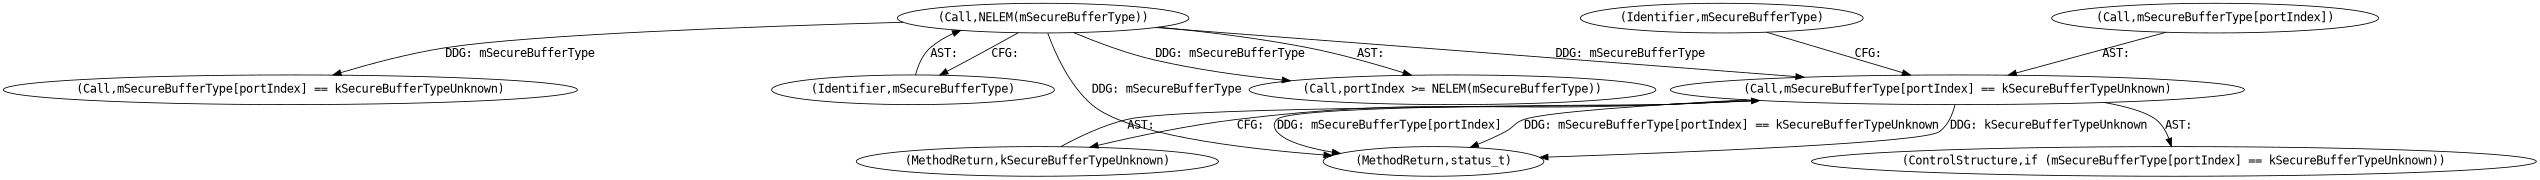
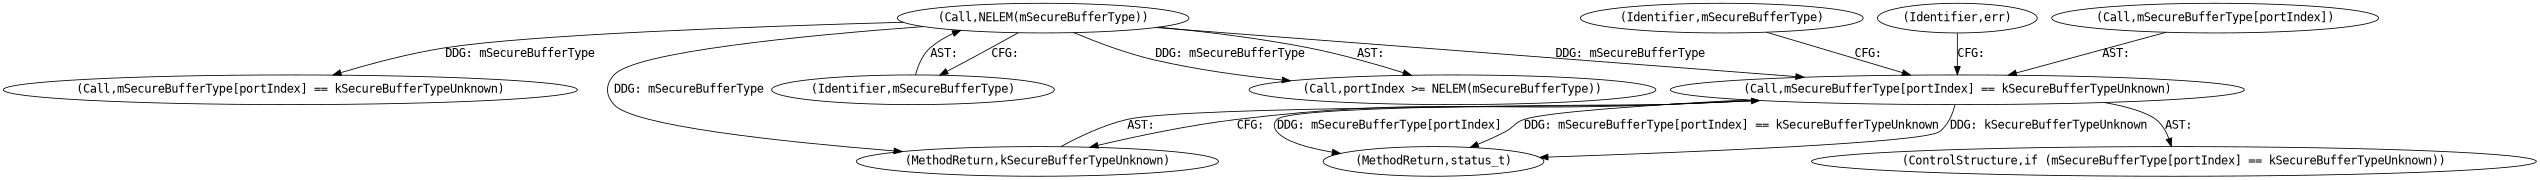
node "(Identifier,err)": added
edge "(Call,NELEM(mSecureBufferType))" -> "(MethodReturn,status_t)": now "(Call,NELEM(mSecureBufferType))" -> "(MethodReturn,kSecureBufferTypeUnknown)"
